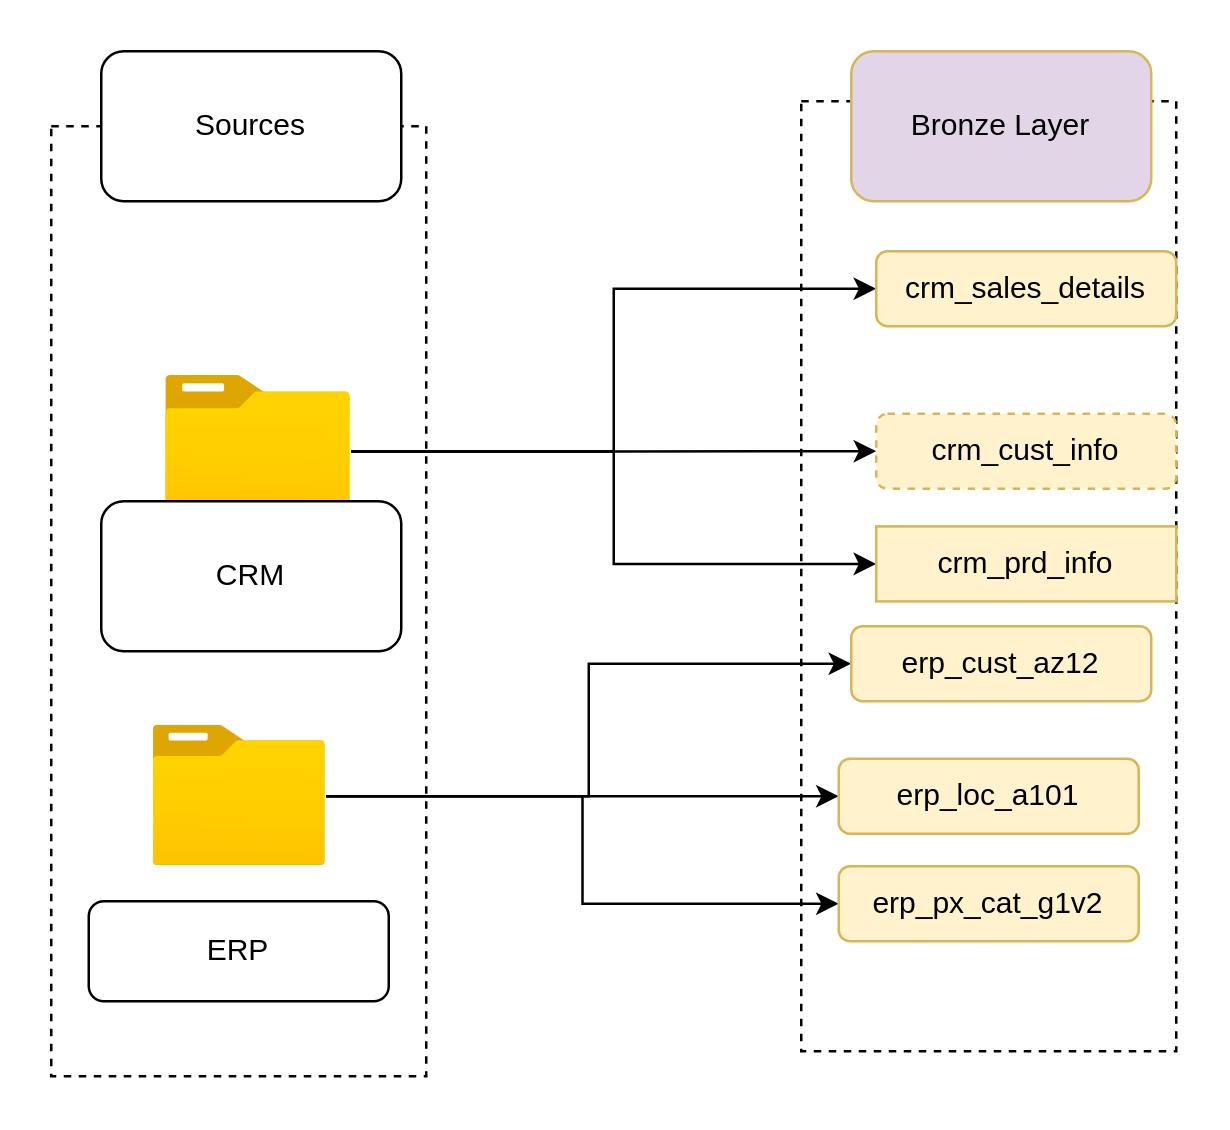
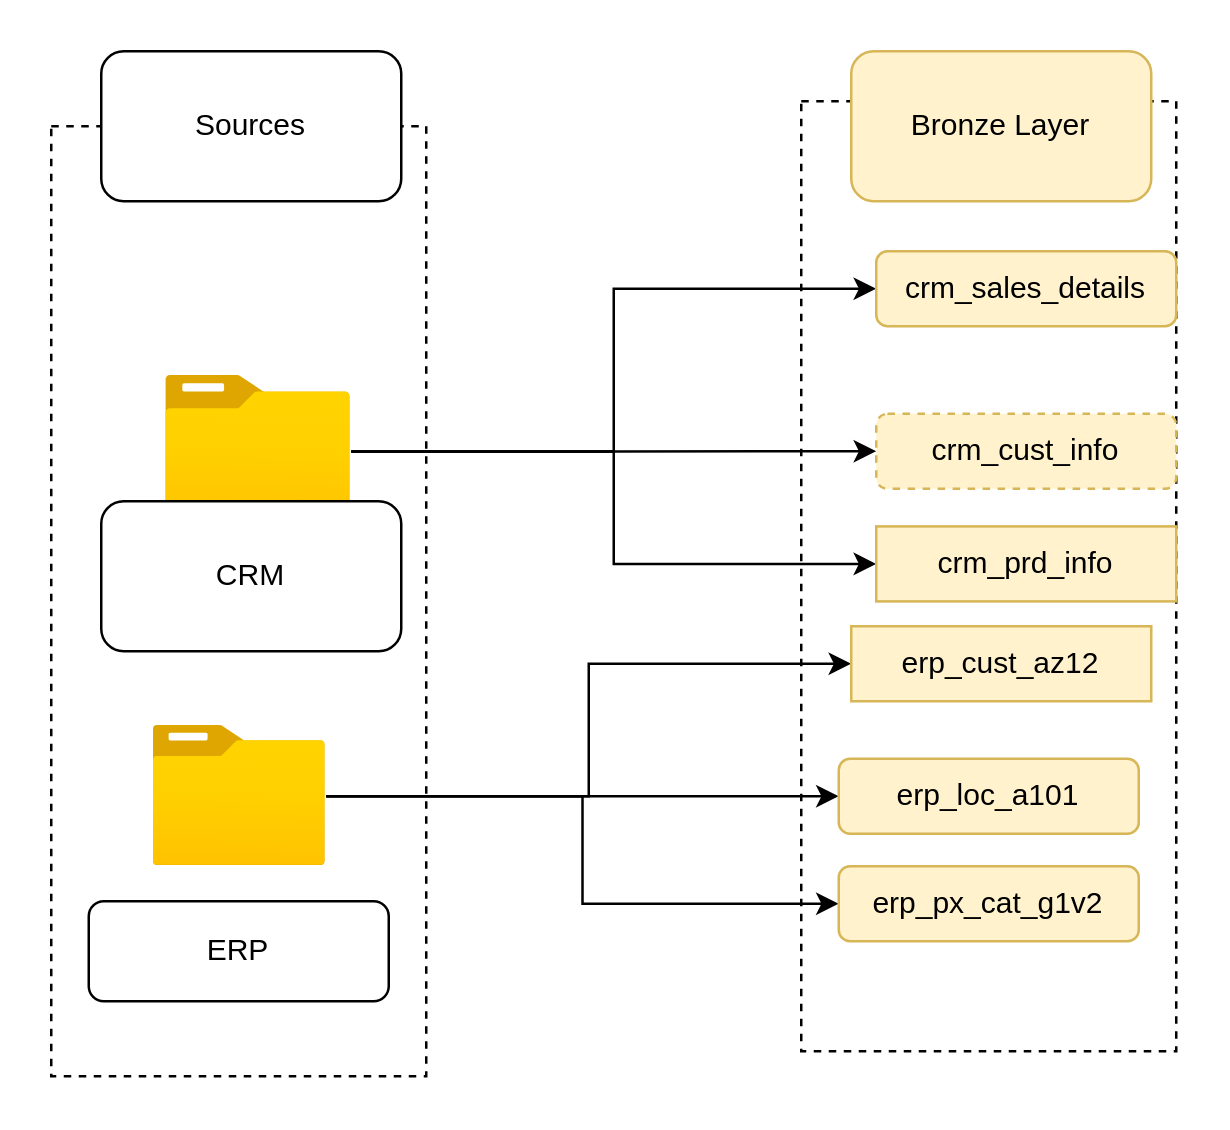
node "Bronze Layer": fillcolor #e1d5e7 -> #fff2cc
node "erp_cust_az12": shape rounded rectangle -> rectangle
